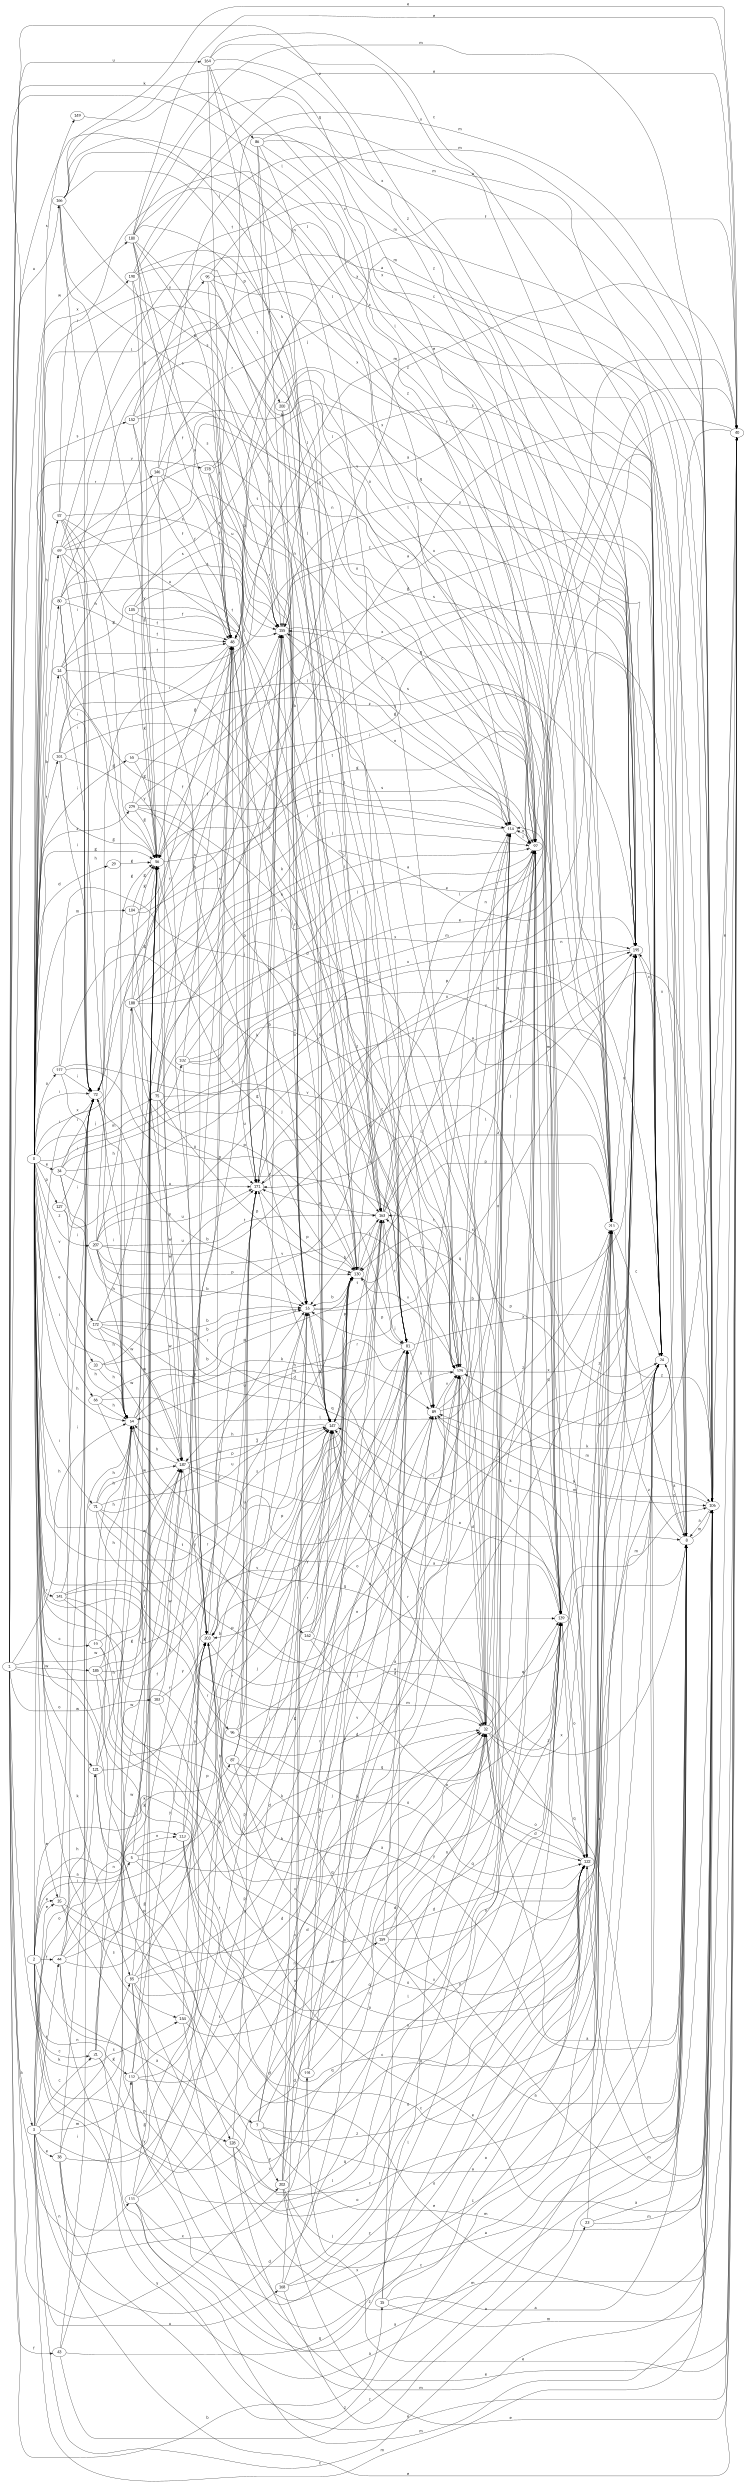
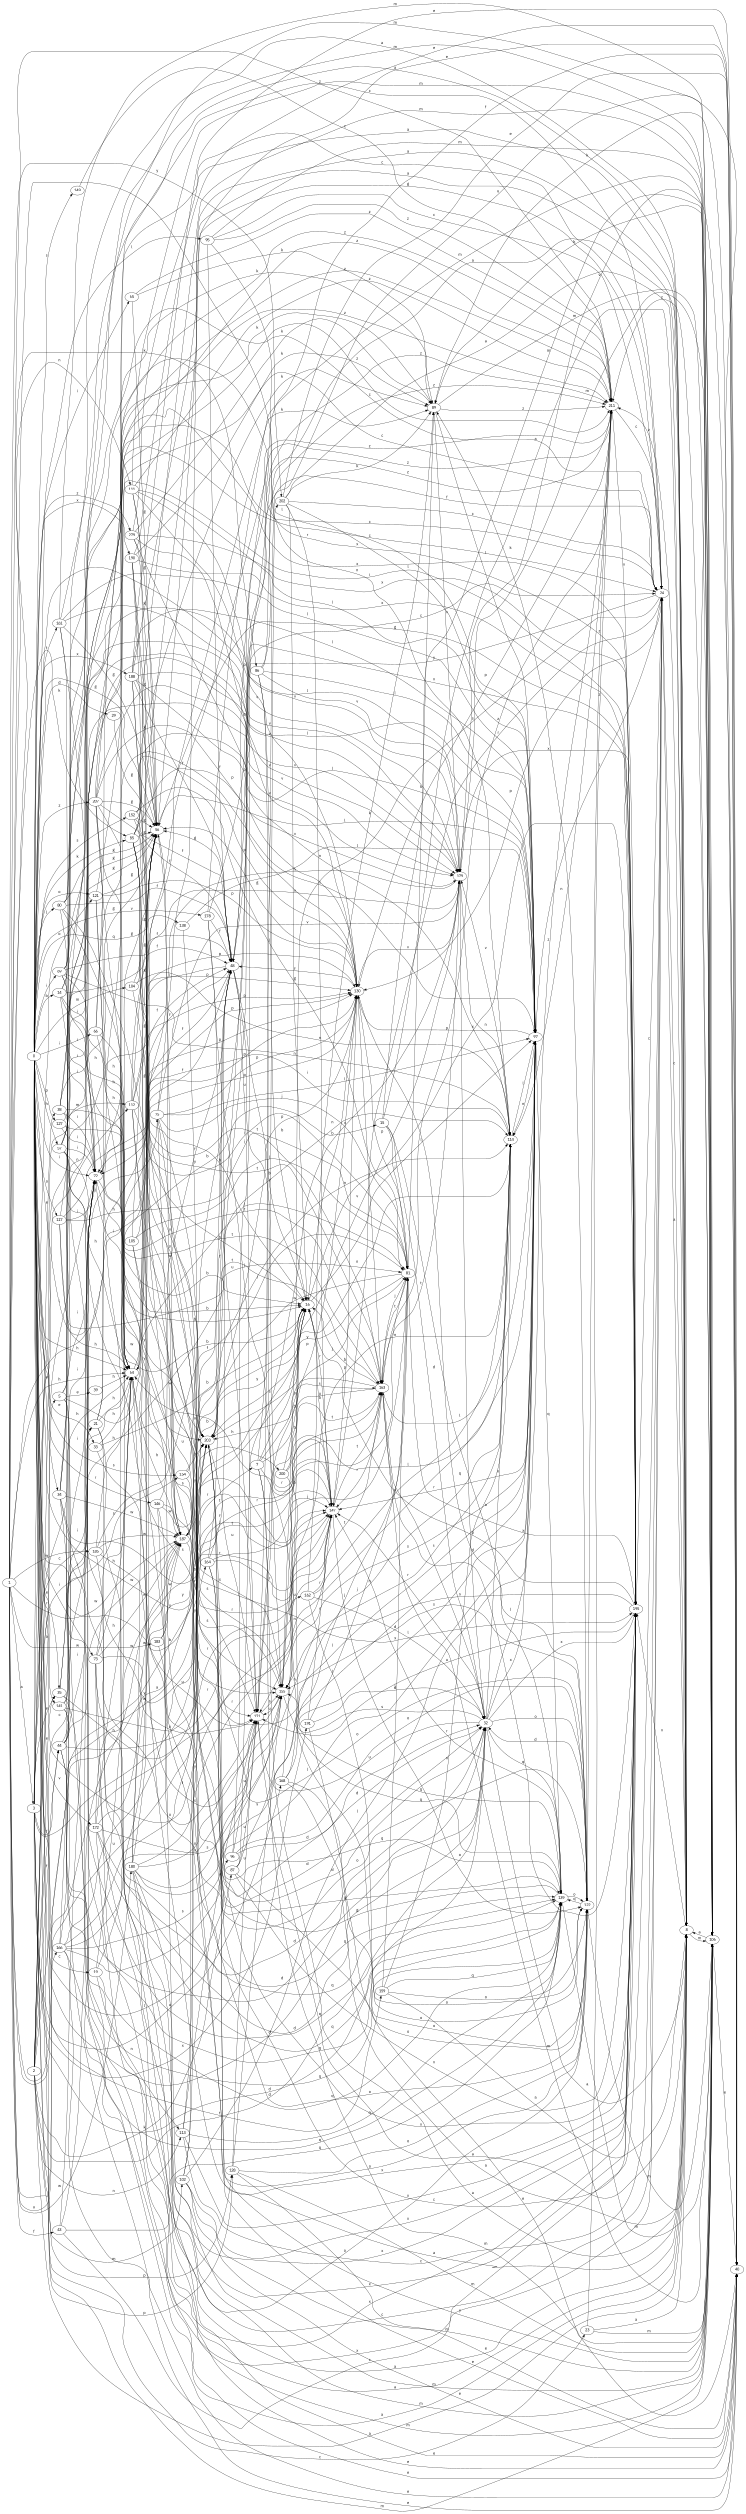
edge "146" -> "155": removed, label "s"
node "138": added
node "39": added
node "71": label "71" -> "73"
